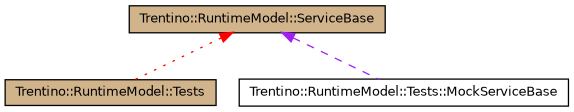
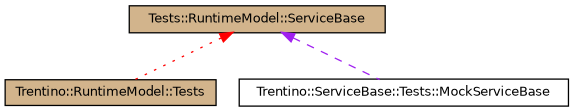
node "Trentino::RuntimeModel::ServiceBase": label "Trentino::RuntimeModel::ServiceBase" -> "Tests::RuntimeModel::ServiceBase"
node "Trentino::RuntimeModel::Tests::MockServiceBase": label "Trentino::RuntimeModel::Tests::MockServiceBase" -> "Trentino::ServiceBase::Tests::MockServiceBase"
